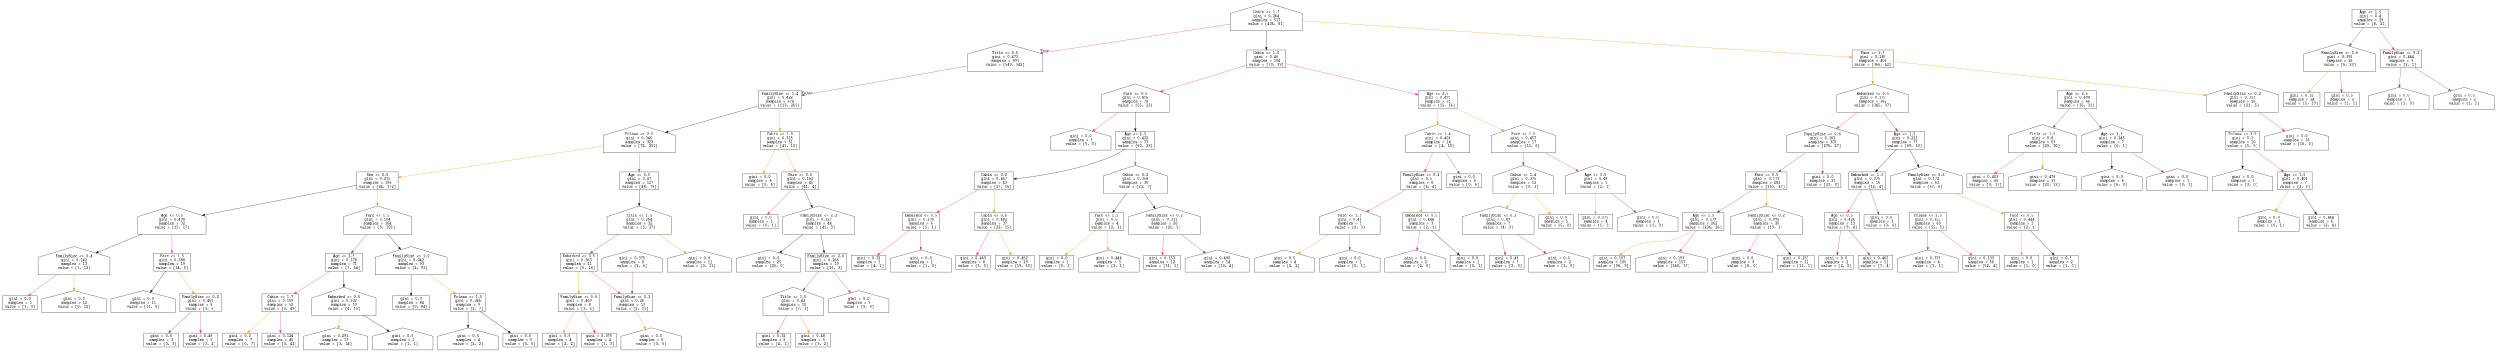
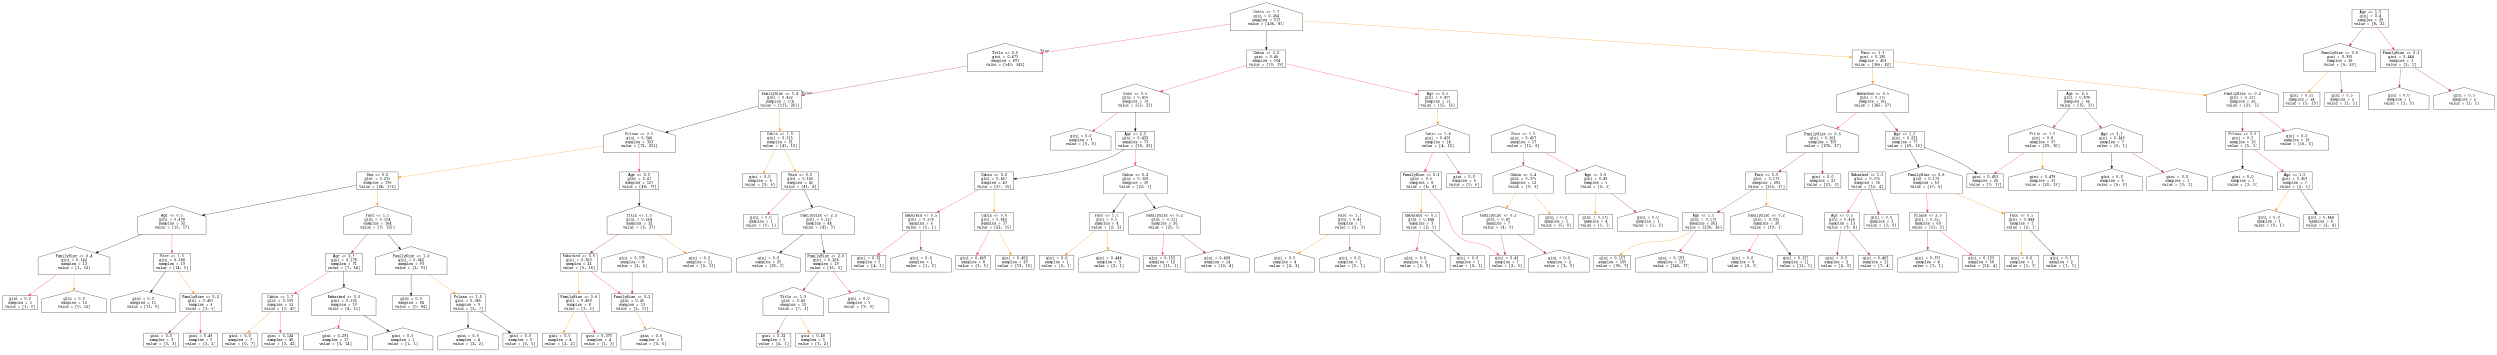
edge "Age <= 2.5 gini = 0.499 samples = 31 value = [15, 16]" -> "Fare <= 1.5 gini = 0.457 samples = 17 value = [11, 6]": removed
edge "Age <= 1.5 gini = 0.221 samples = 79 value = [69, 10]" -> "Embarked <= 1.5 gini = 0.375 samples = 16 value = [12, 4]": now "Age <= 1.5 gini = 0.221 samples = 79 value = [69, 10]" -> "gini = 0.453 samples = 26 value = [9, 17]"
edge "FamilySize <= 0.2 gini = 0.5 samples = 8 value = [4, 4]" -> "Fare <= 1.5 gini = 0.48 samples = 5 value = [2, 3]": now "FamilySize <= 0.2 gini = 0.5 samples = 8 value = [4, 4]" -> "gini = 0.48 samples = 5 value = [2, 3]"
edge "FamilySize <= 0.6 gini = 0.172 samples = 63 value = [57, 6]" -> "Pclass <= 2.5 gini = 0.153 samples = 60 value = [55, 5]": added
edge "Embarked <= 0.5 gini = 0.332 samples = 19 value = [4, 15]" -> "gini = 0.291 samples = 17 value = [3, 14]": color darkorange -> deeppink
